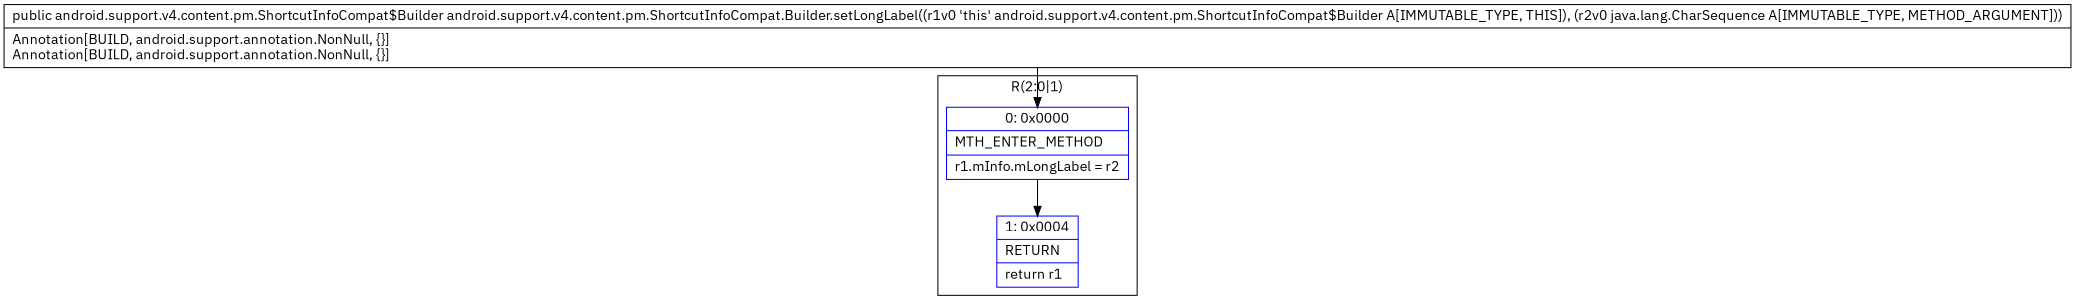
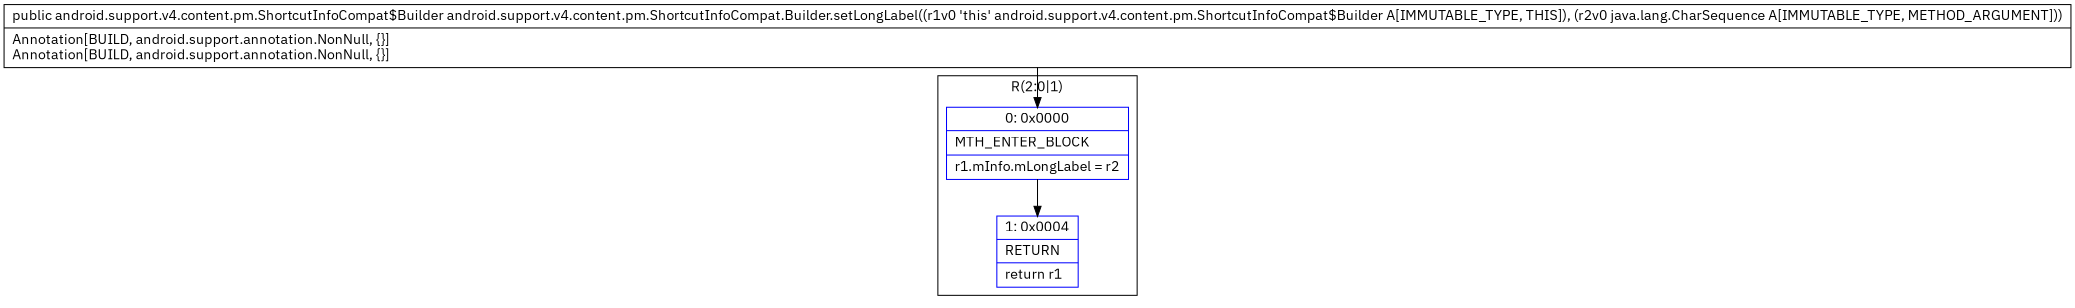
node "0: 0x0000": text "MTH_ENTER_METHOD" -> "MTH_ENTER_BLOCK"
